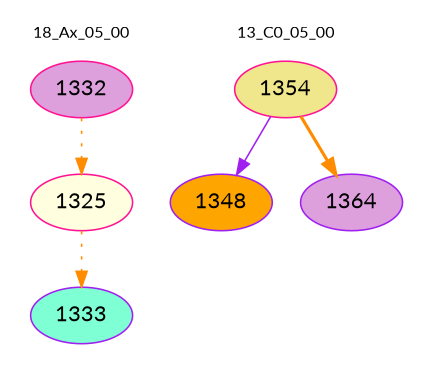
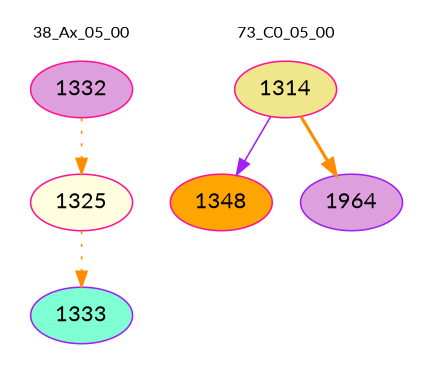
cluster "18_Ax_05_00": label "18_Ax_05_00" -> "38_Ax_05_00"
cluster "13_C0_05_00": label "13_C0_05_00" -> "73_C0_05_00"
node "1354": label "1354" -> "1314"
node "1348": color purple -> deeppink
node "1364": label "1364" -> "1964"
